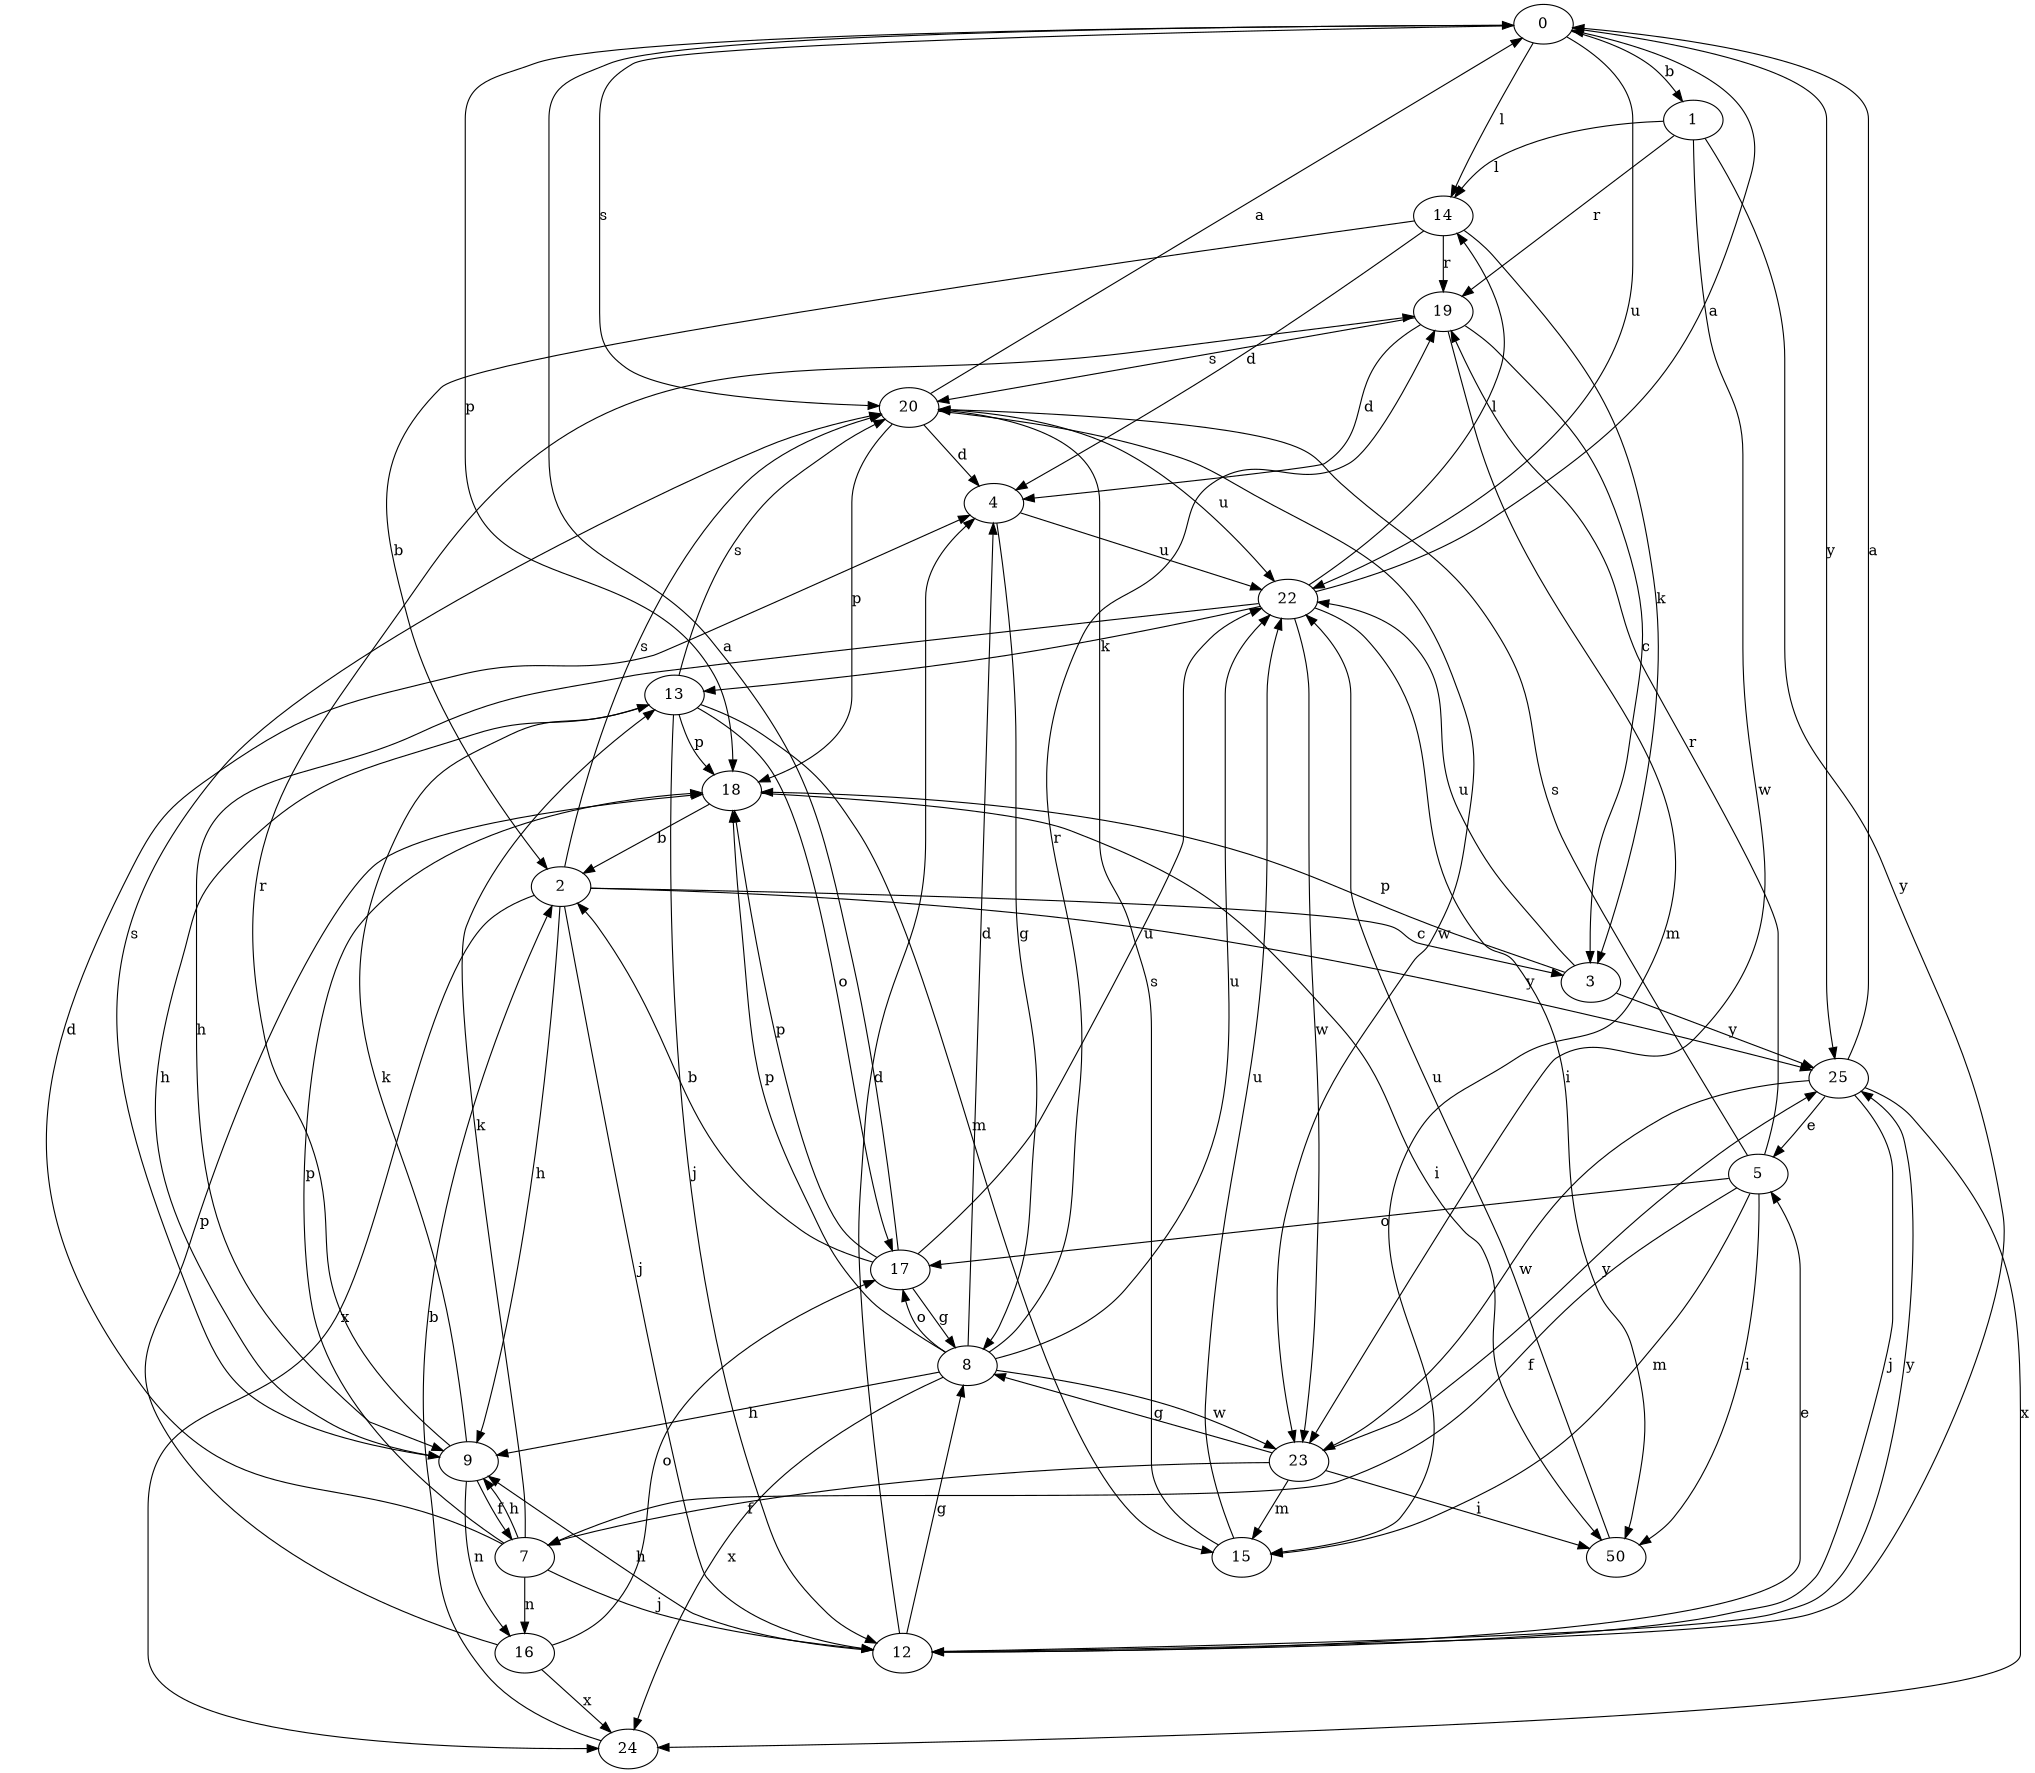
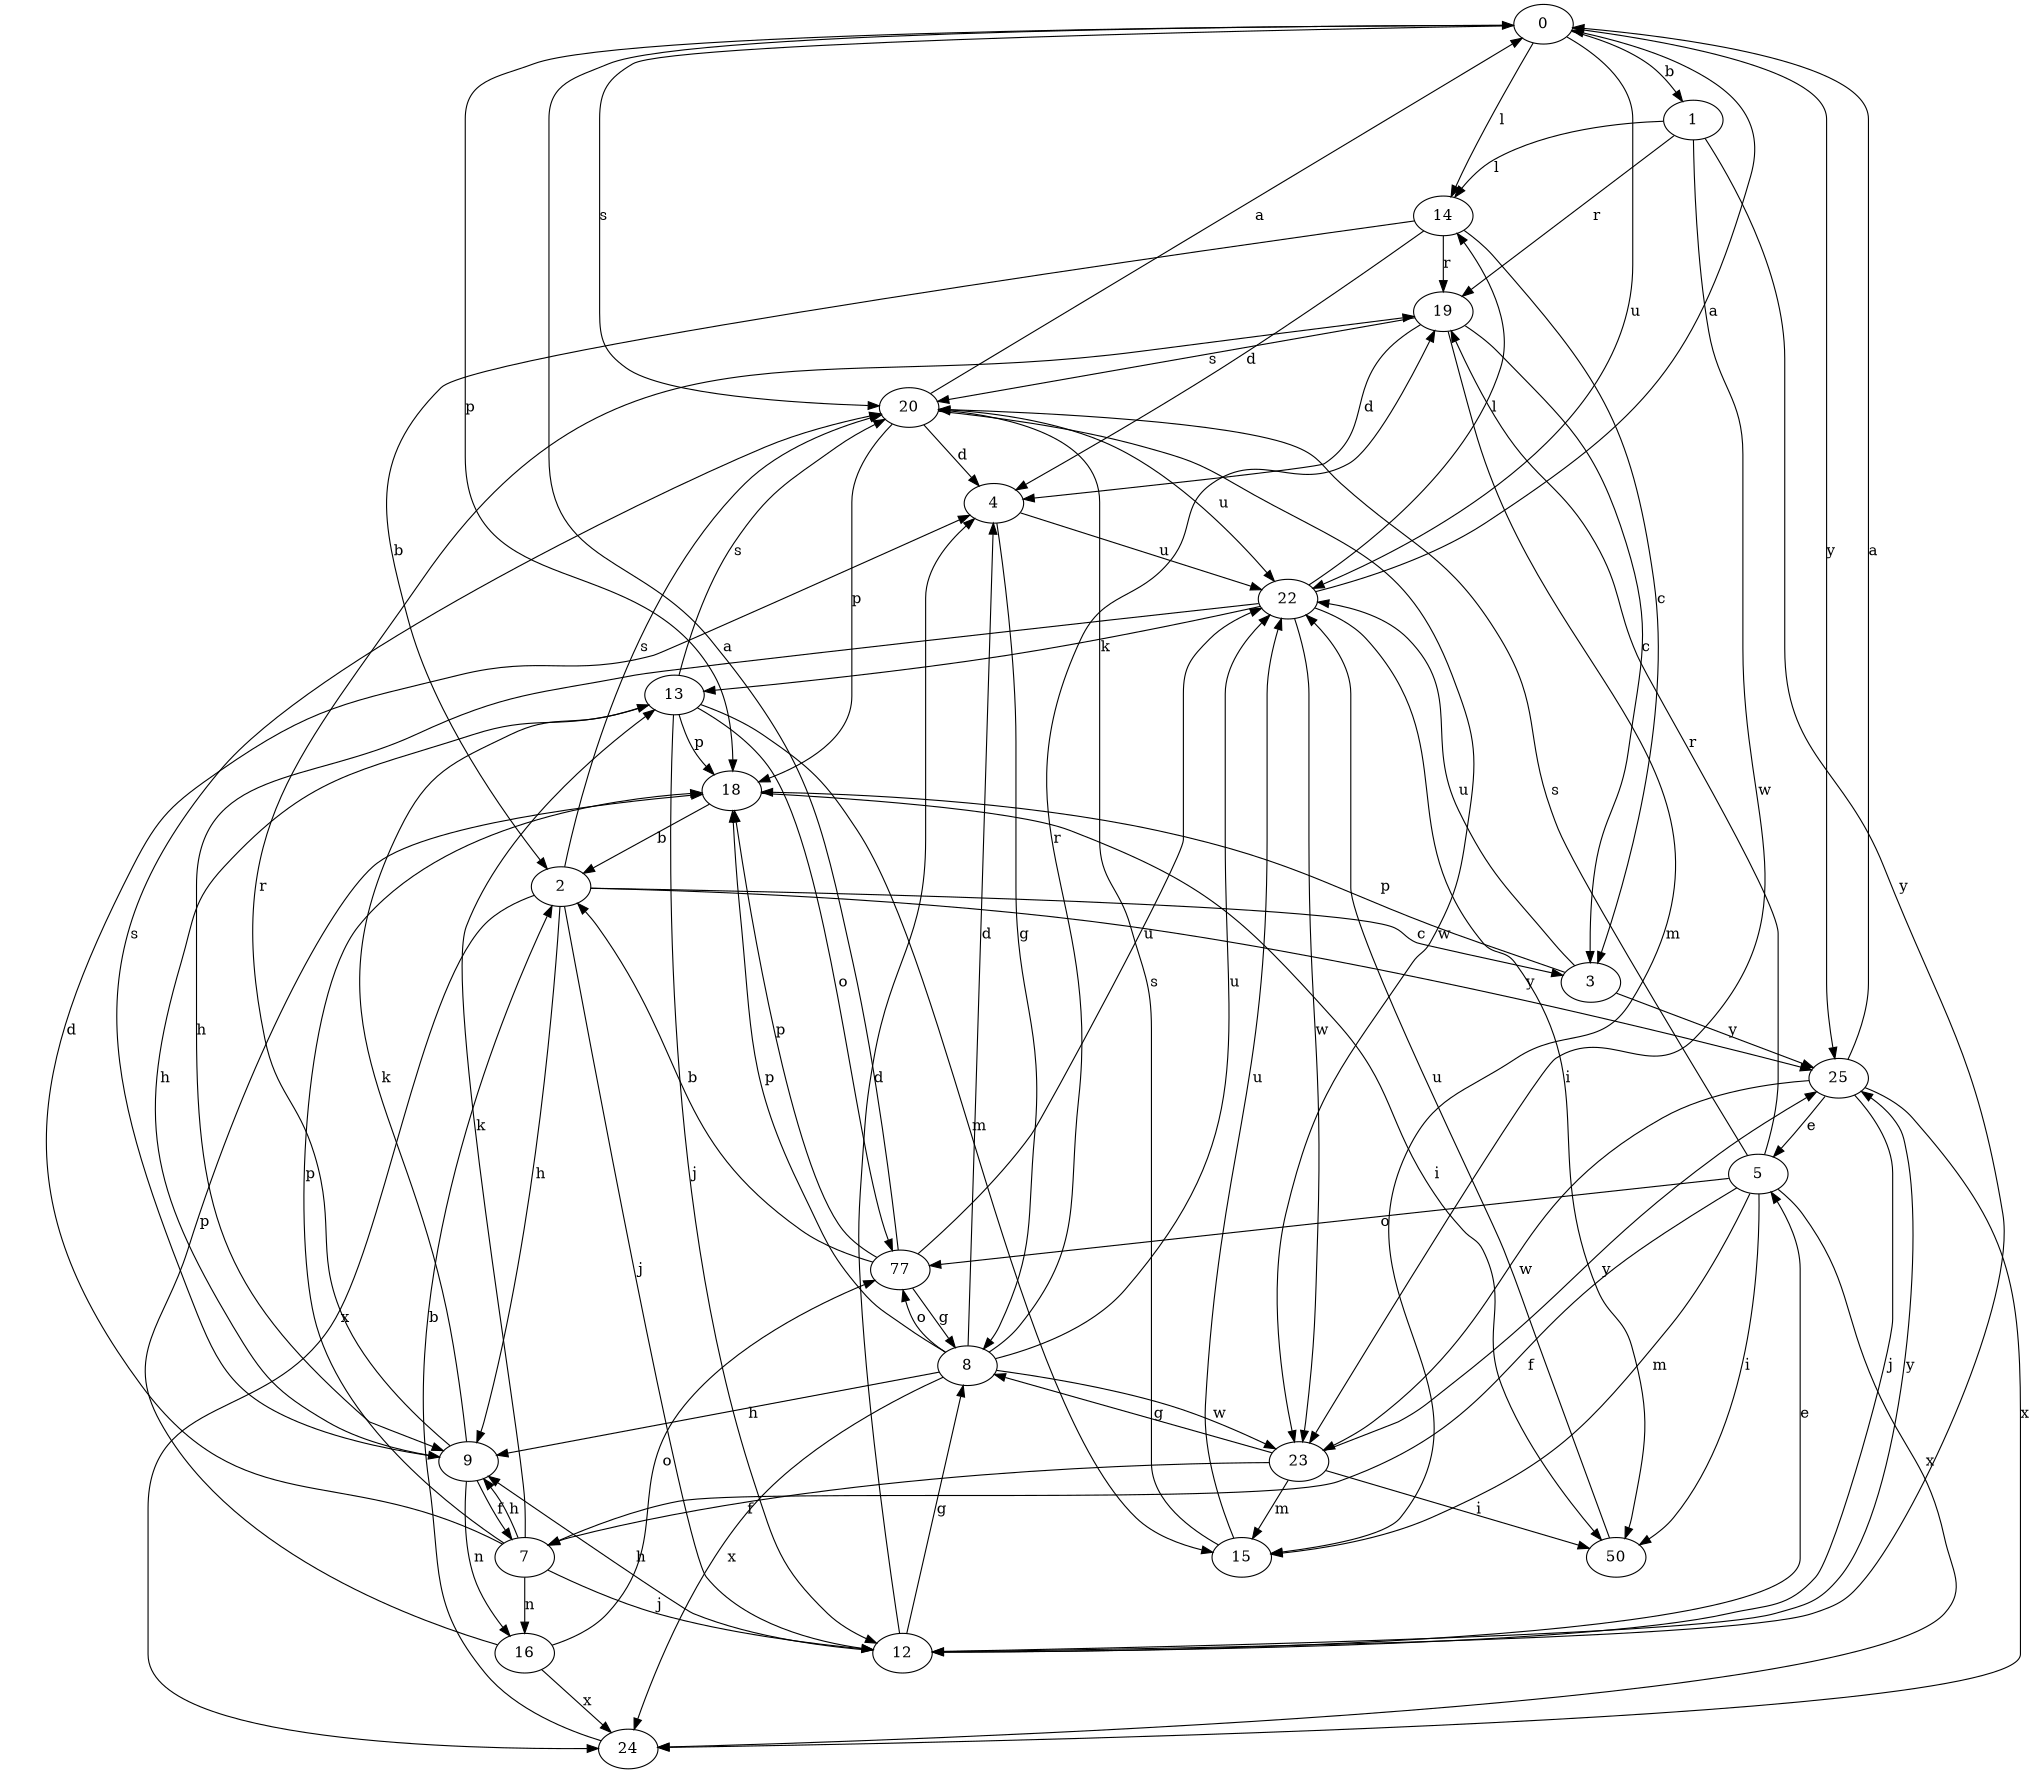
edge "14" -> "3": label "k" -> "c"
node "17": label "17" -> "77"
edge "5" -> "24": added, label "x"
